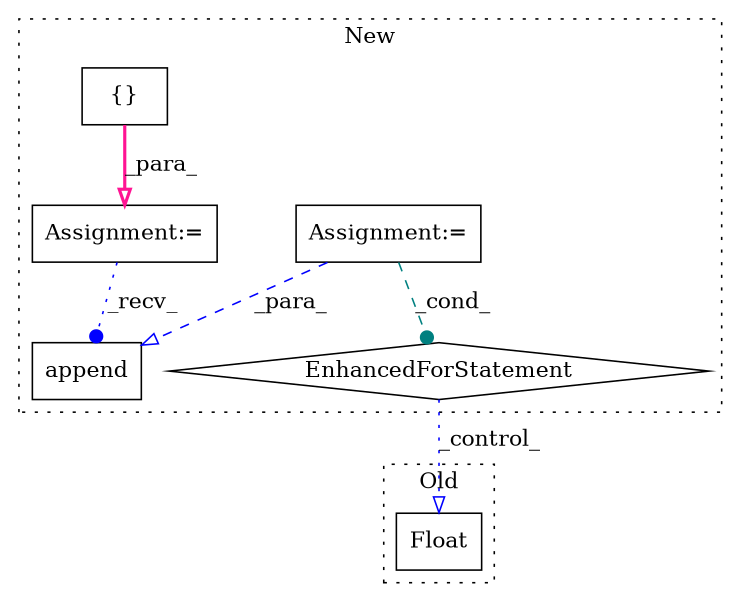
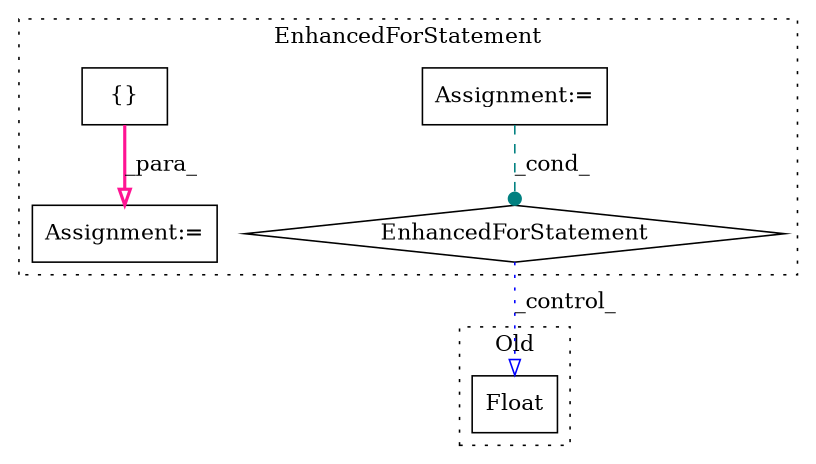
cluster "New": label "New" -> "EnhancedForStatement"
node "append": removed
